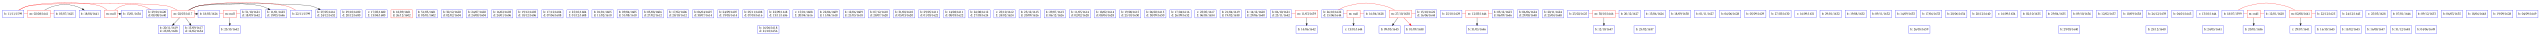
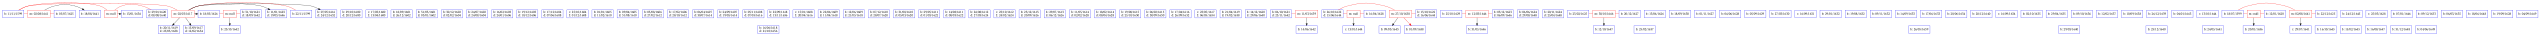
node "b: 18/09/1601 d: 26/12/1602": color red -> blue
